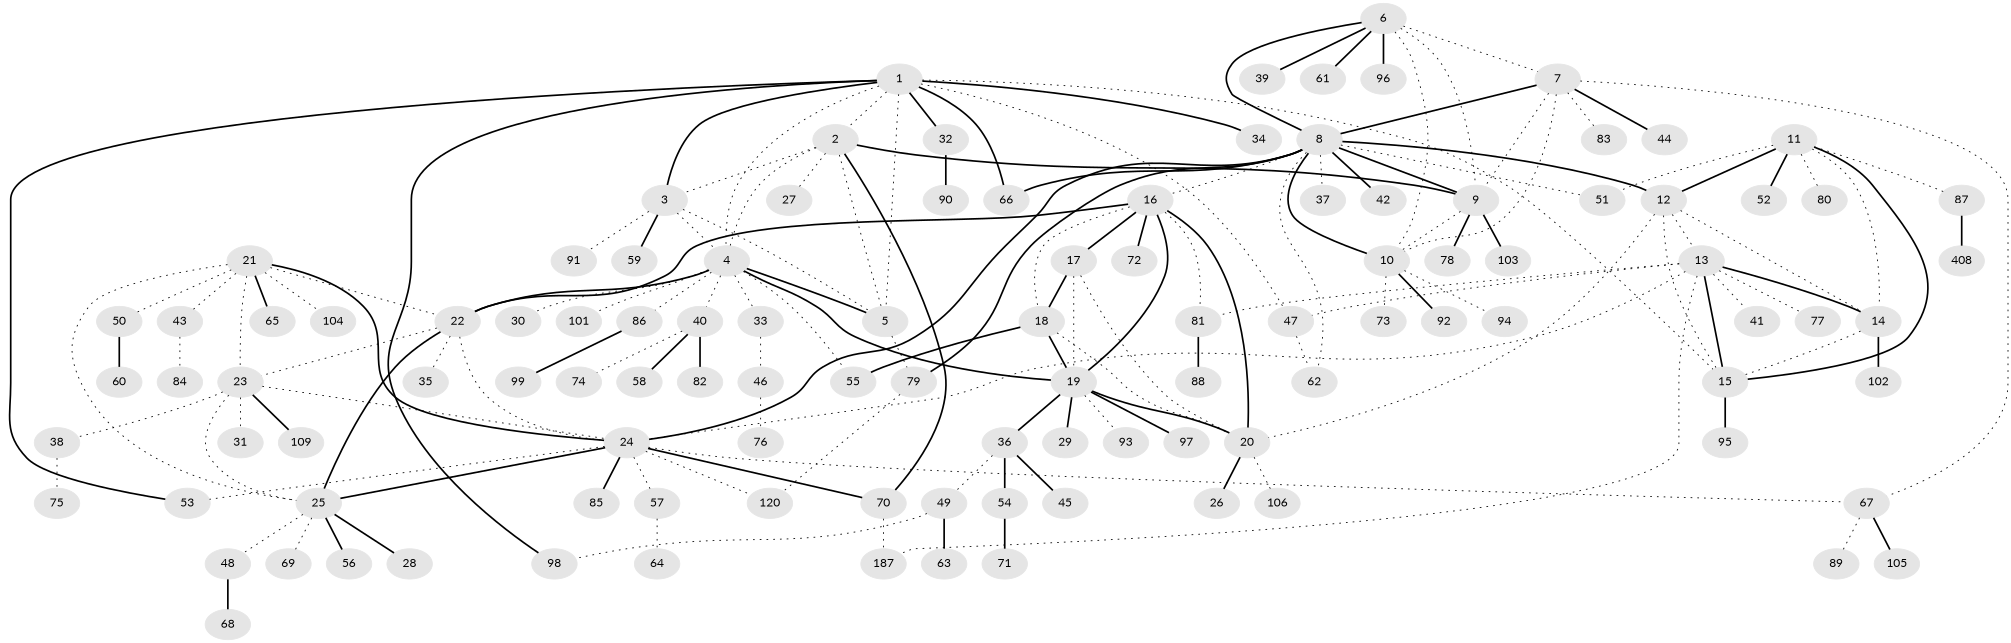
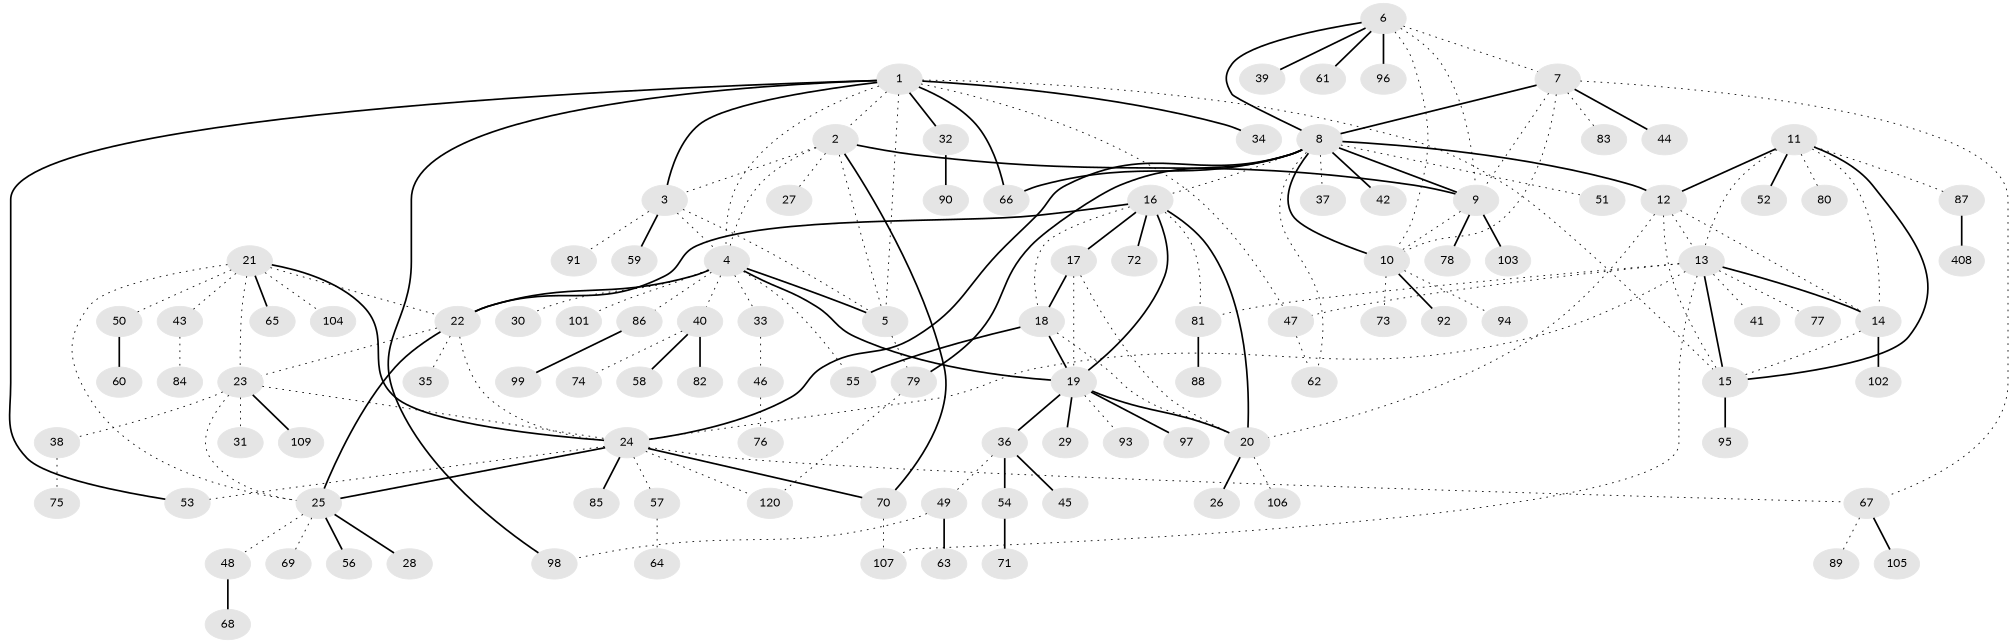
edge "11" -- "51": now "11" -- "13"
node "187": label "187" -> "107"
